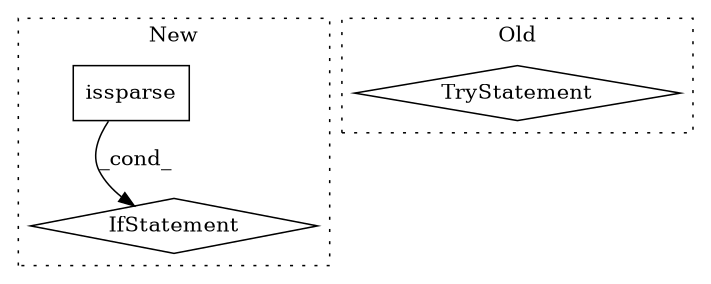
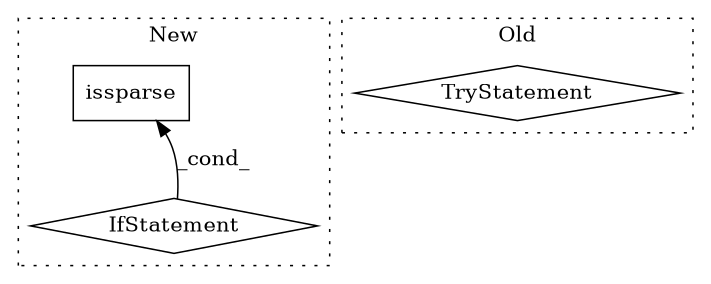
edge "issparse" -> "IfStatement": reversed
